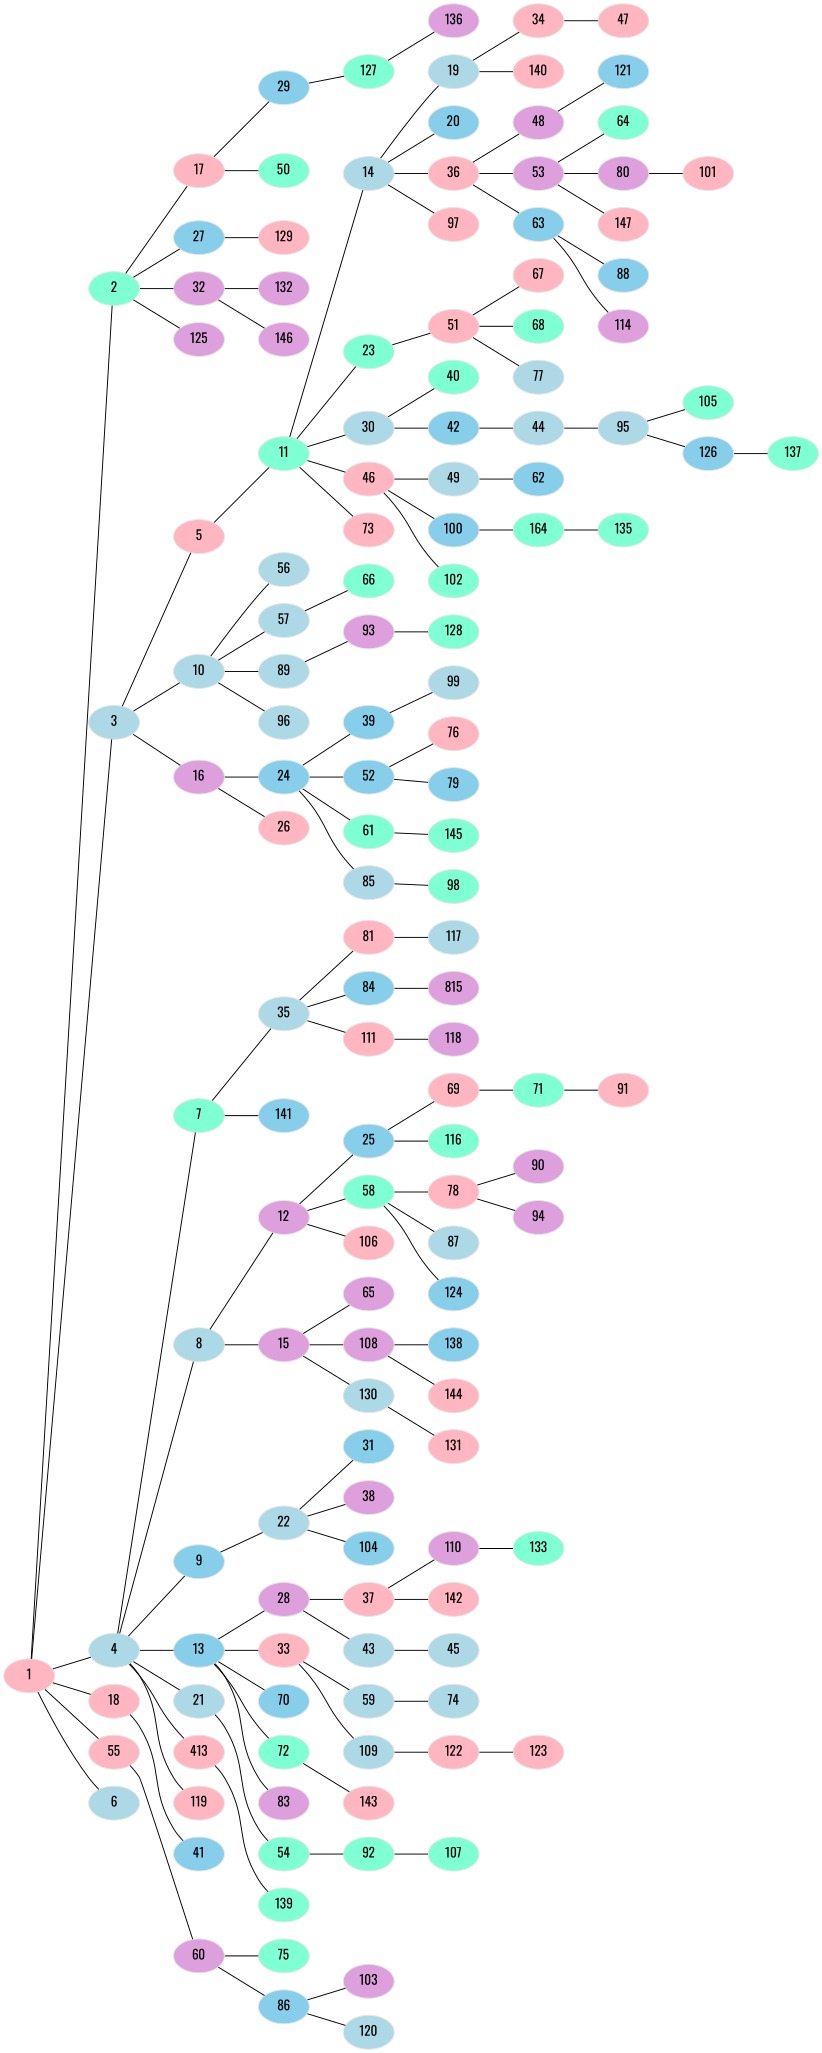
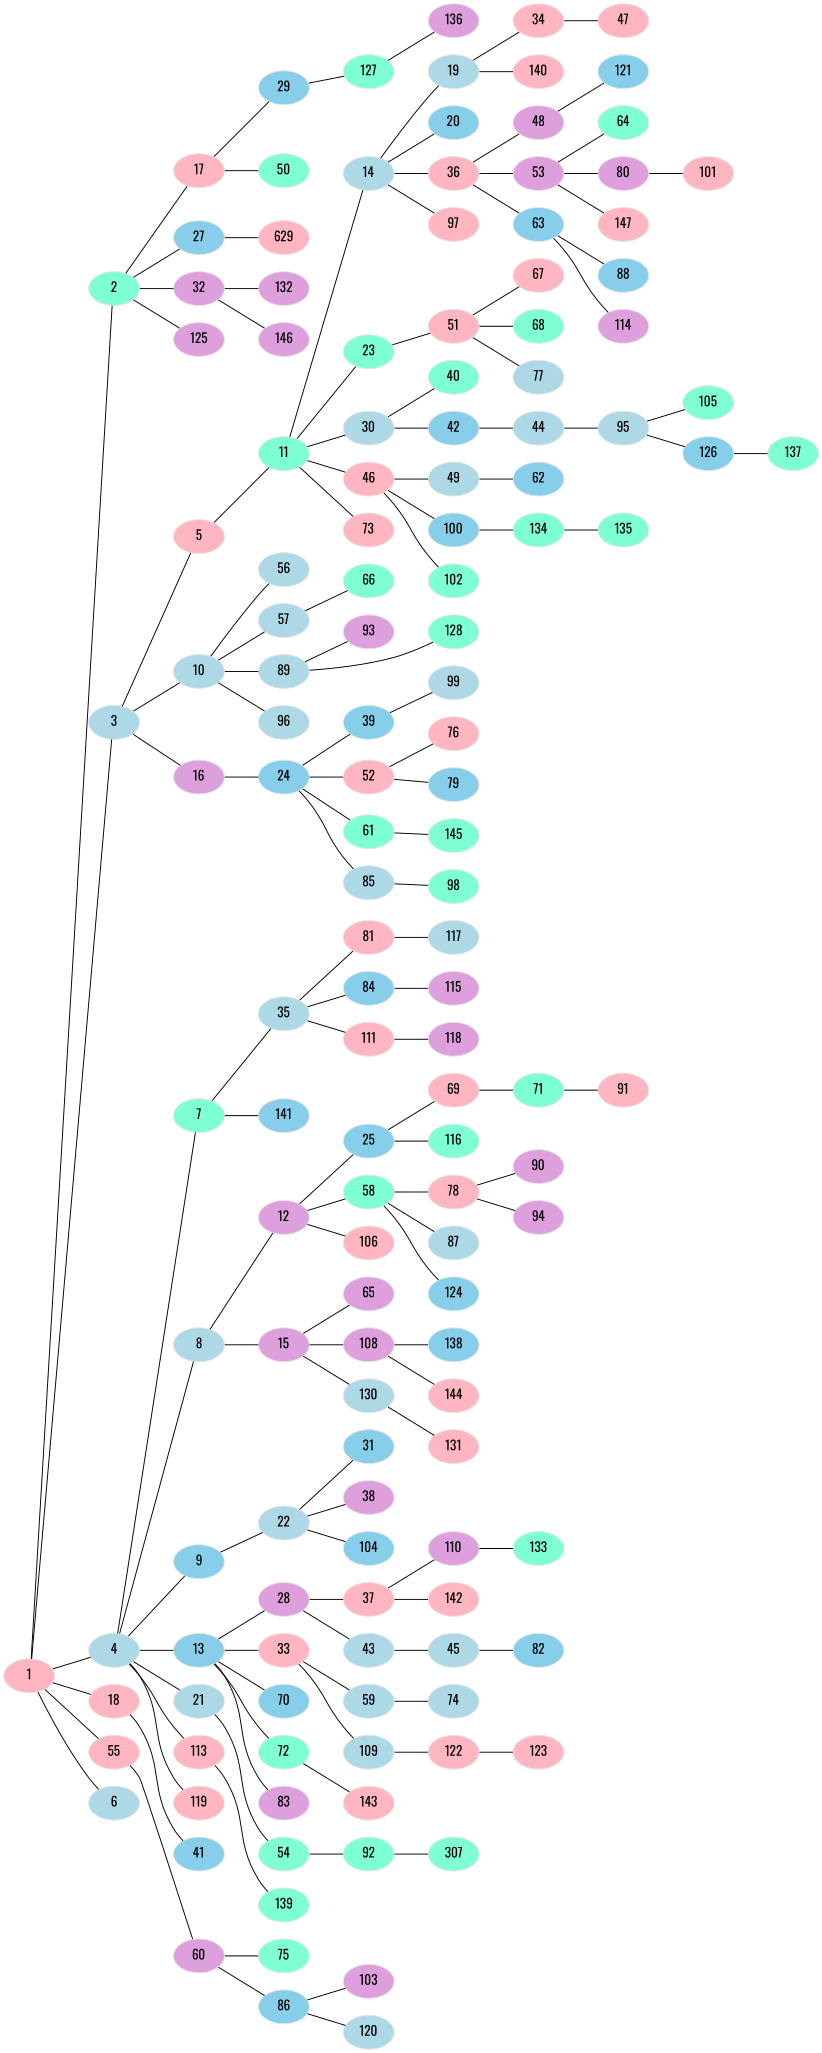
node "129": label "129" -> "629"
node "164": label "164" -> "134"
edge "93" -- "128": now "89" -- "128"
node "52": fillcolor skyblue -> lightpink
node "26": removed
node "815": label "815" -> "115"
node "82": added
node "413": label "413" -> "113"
node "107": label "107" -> "307"
